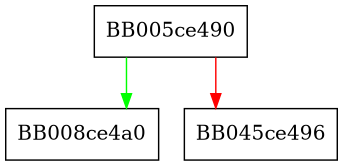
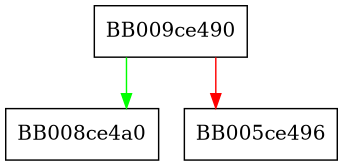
node "BB005ce490": label "BB005ce490" -> "BB009ce490"
node "BB045ce496": label "BB045ce496" -> "BB005ce496"
